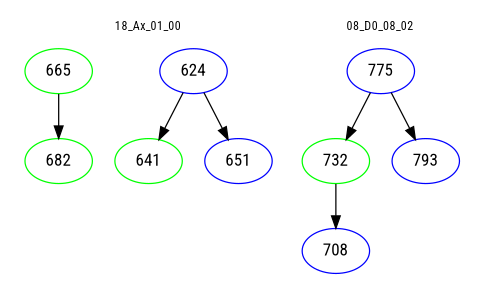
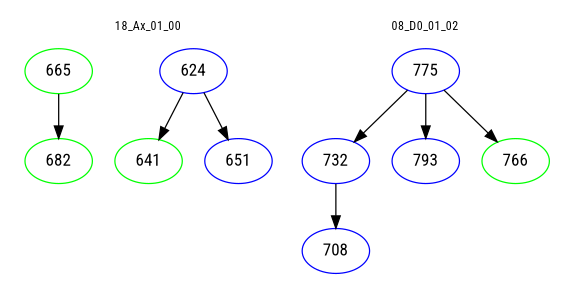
cluster "08_D0_08_02": label "08_D0_08_02" -> "08_D0_01_02"
node "732": color green -> blue
node "766": added
